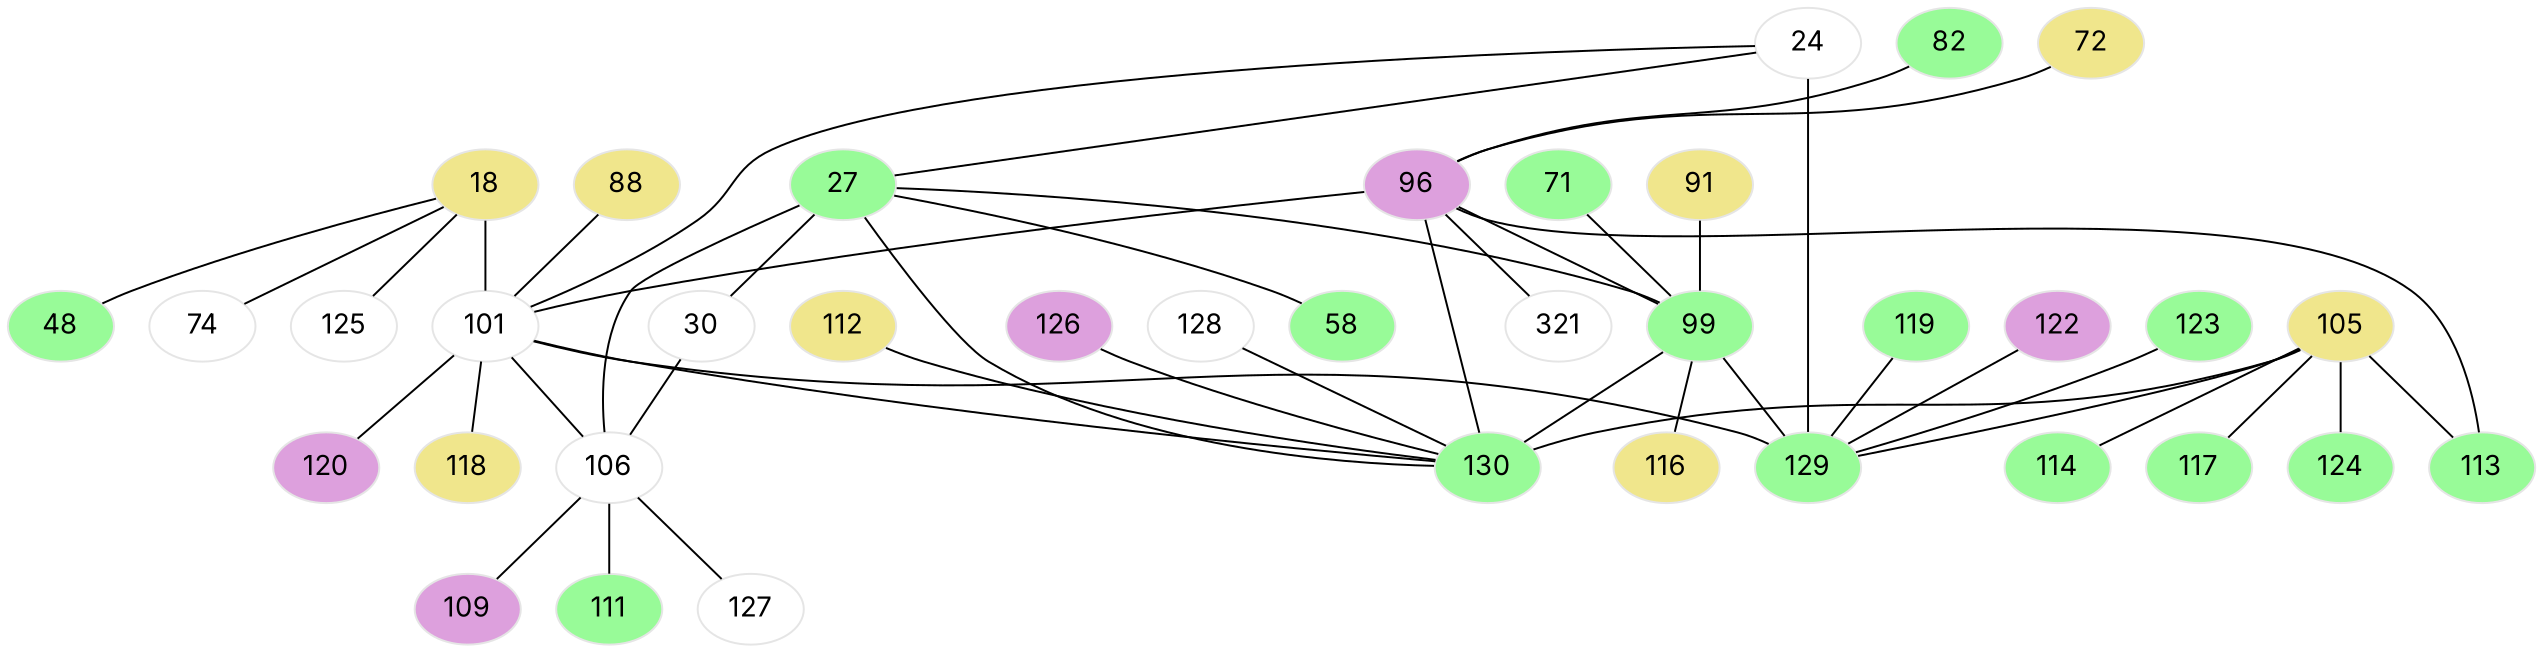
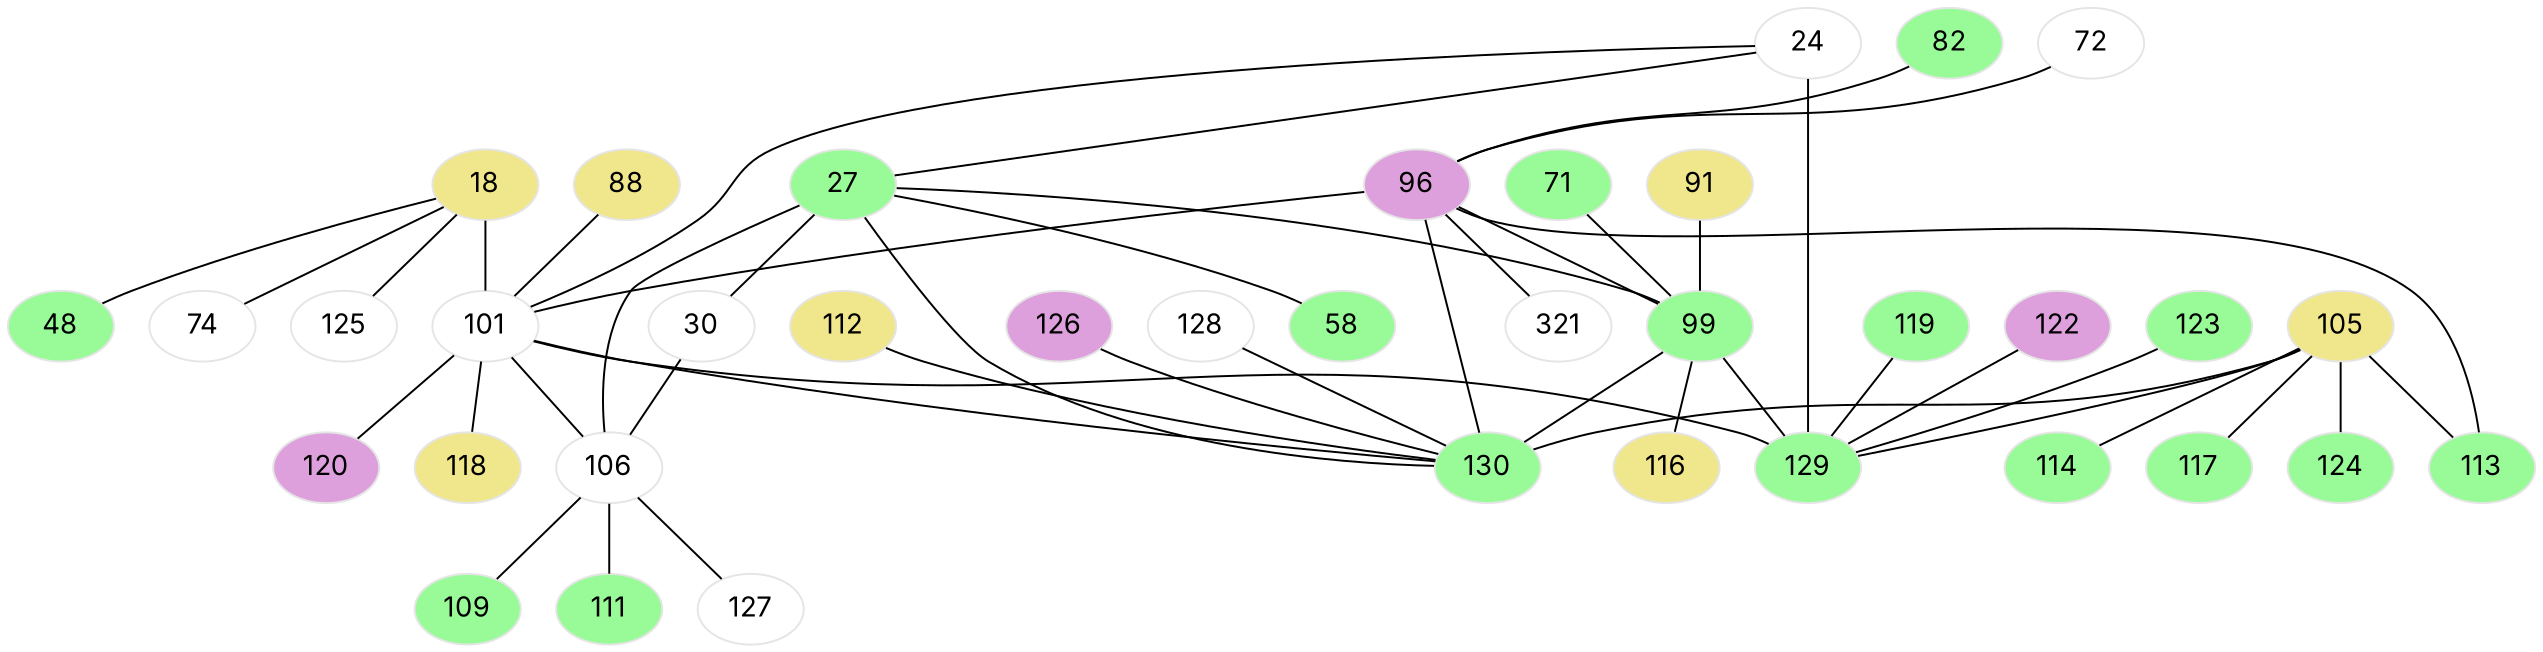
node "72": fillcolor khaki -> white
node "109": fillcolor plum -> palegreen
